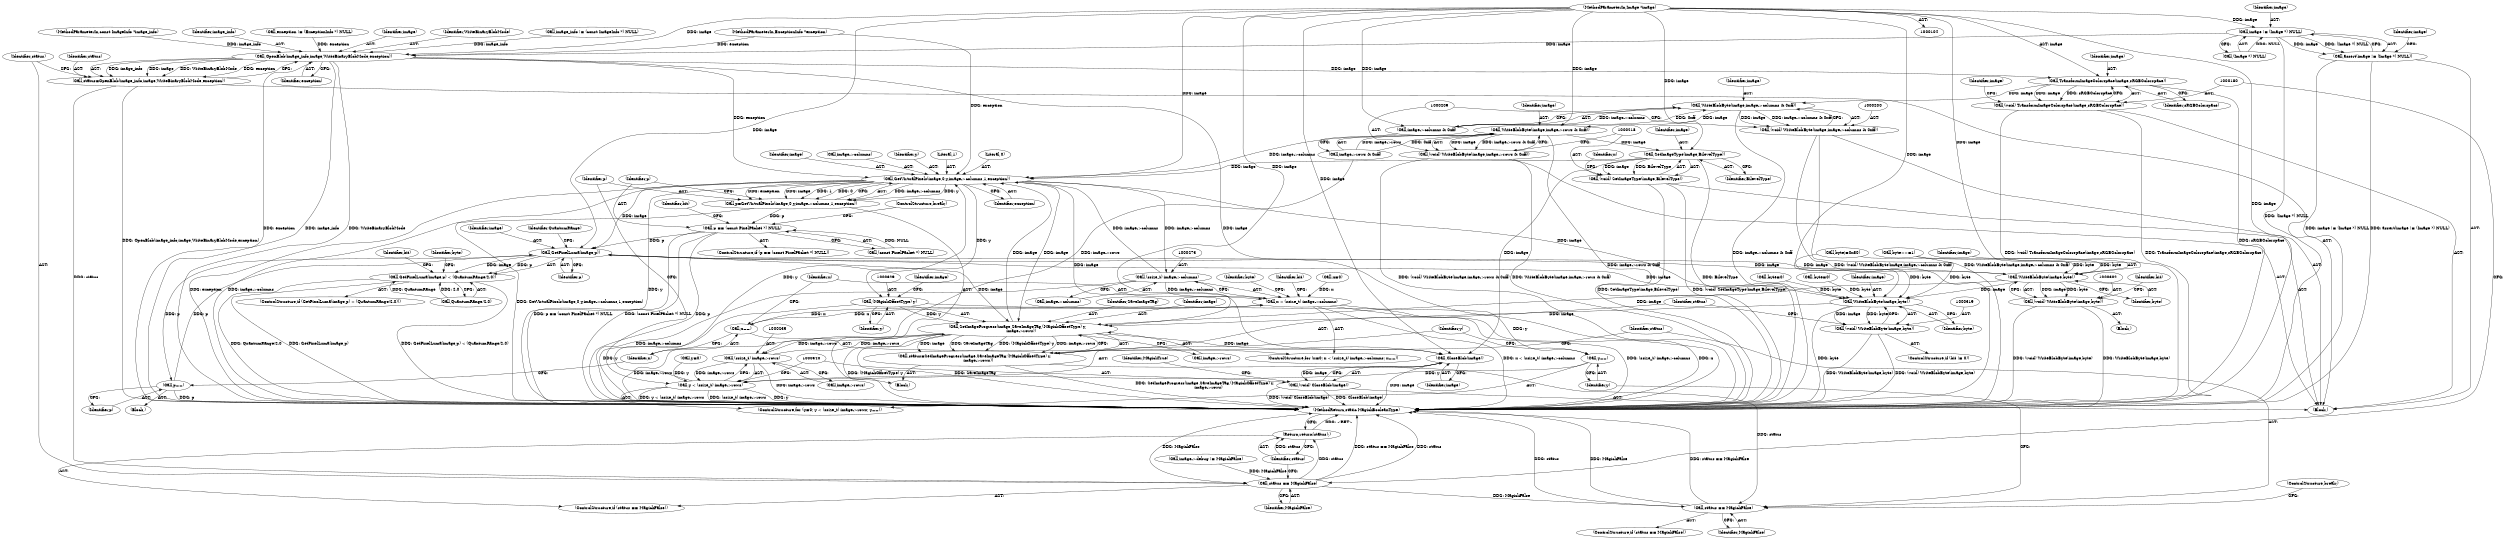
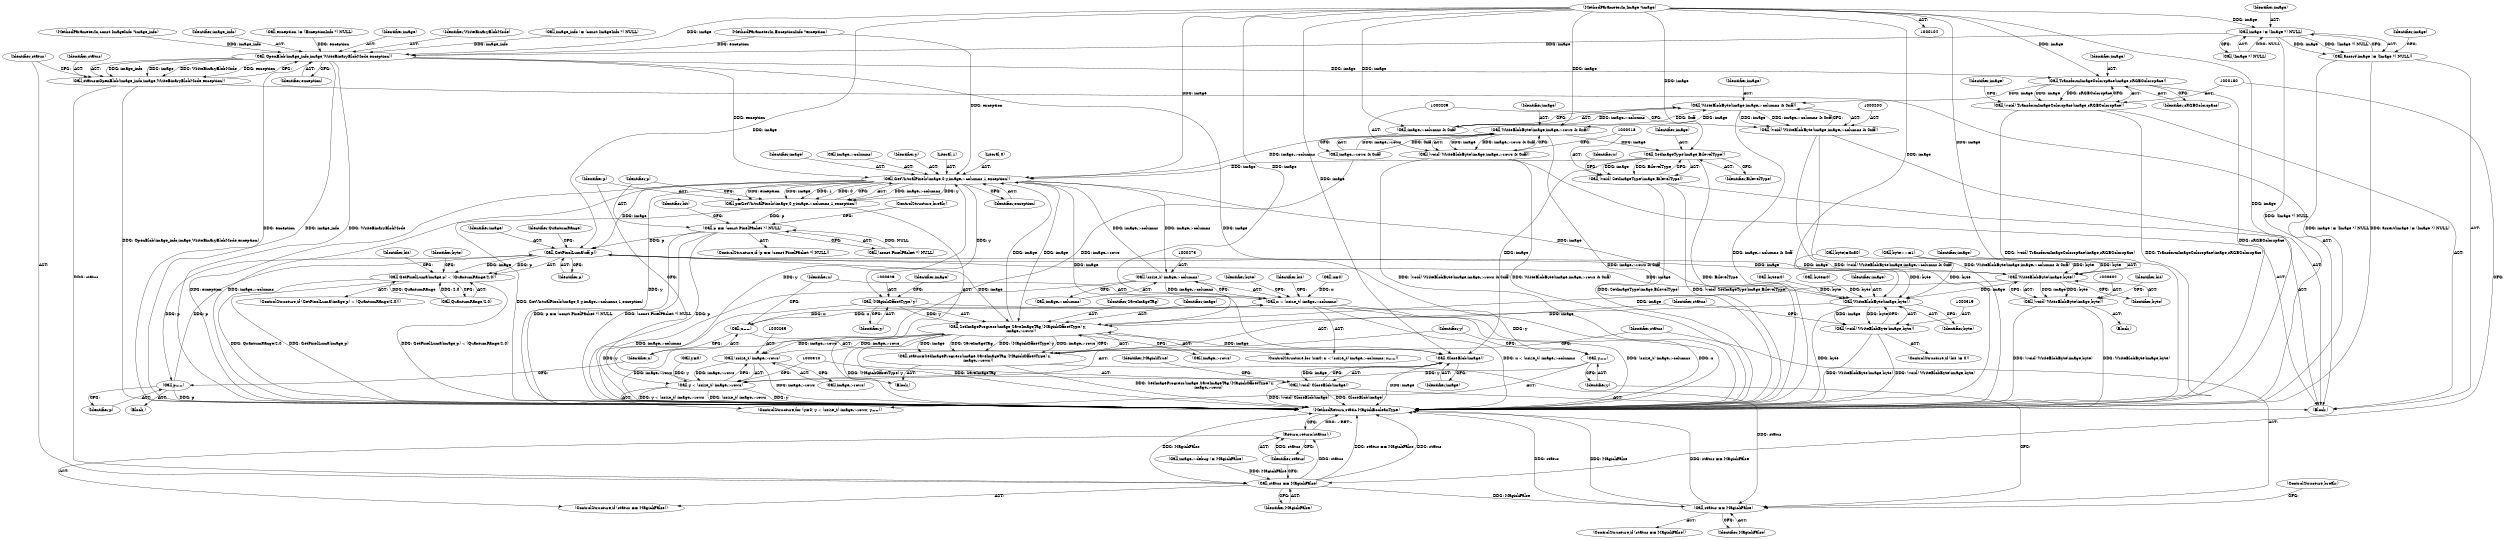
edge "(MethodParameterIn,Image *image)" -> "(Call,TransformImageColorspace(image,sRGBColorspace))": label "AST: image" -> "DDG: image"
edge "(Call,(void) SetImageType(image,BilevelType))" -> "(Call,SetImageType(image,BilevelType))": label "AST: " -> "CFG: "
node "(Call,GetPixelLuma(image,p))": label "(Call,GetPixelLuma(image,p))" -> "(Call,GetPixelLuma(xff,p))"
